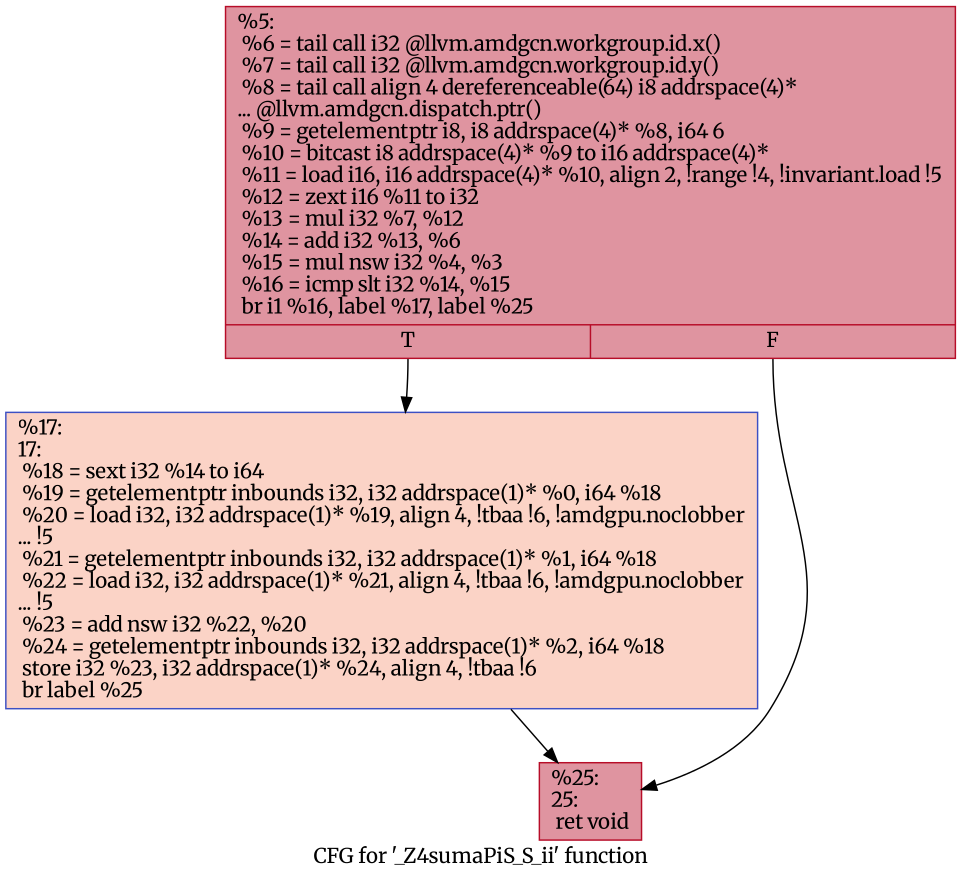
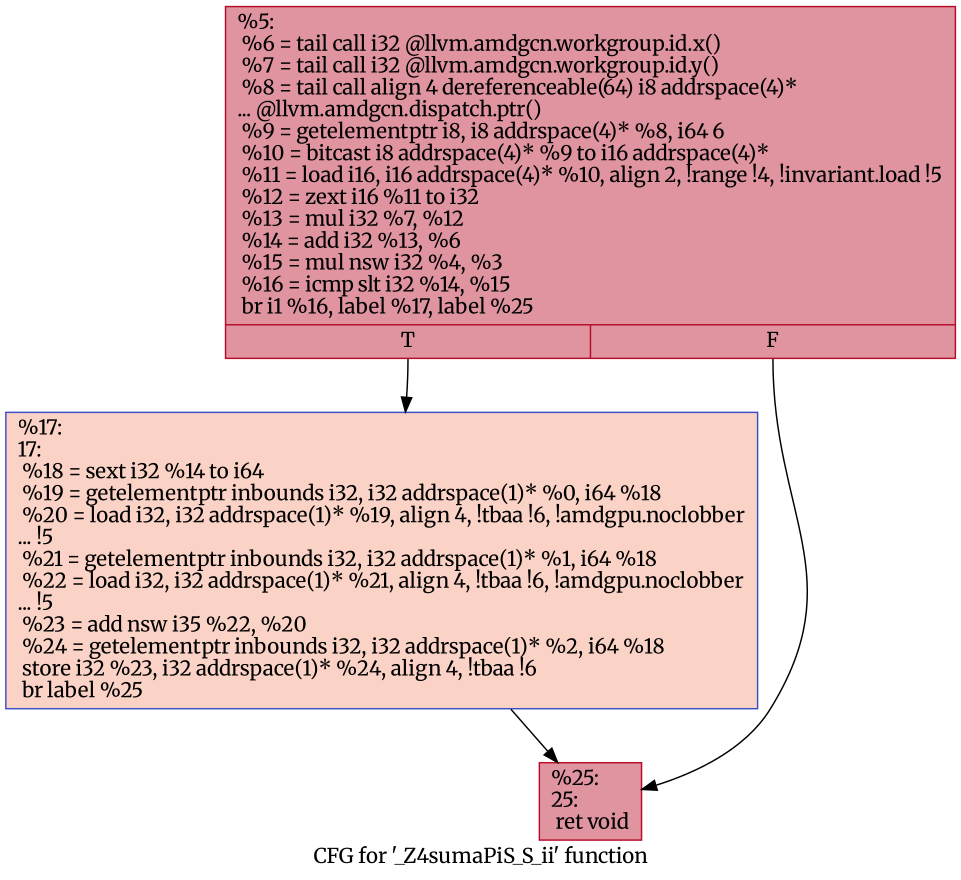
node "%17:": text "%23 = add nsw i32 %22, %20" -> "%23 = add nsw i35 %22, %20"
